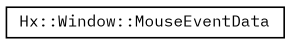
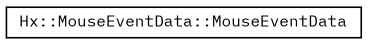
node "Hx::Window::MouseEventData": label "Hx::Window::MouseEventData" -> "Hx::MouseEventData::MouseEventData"
